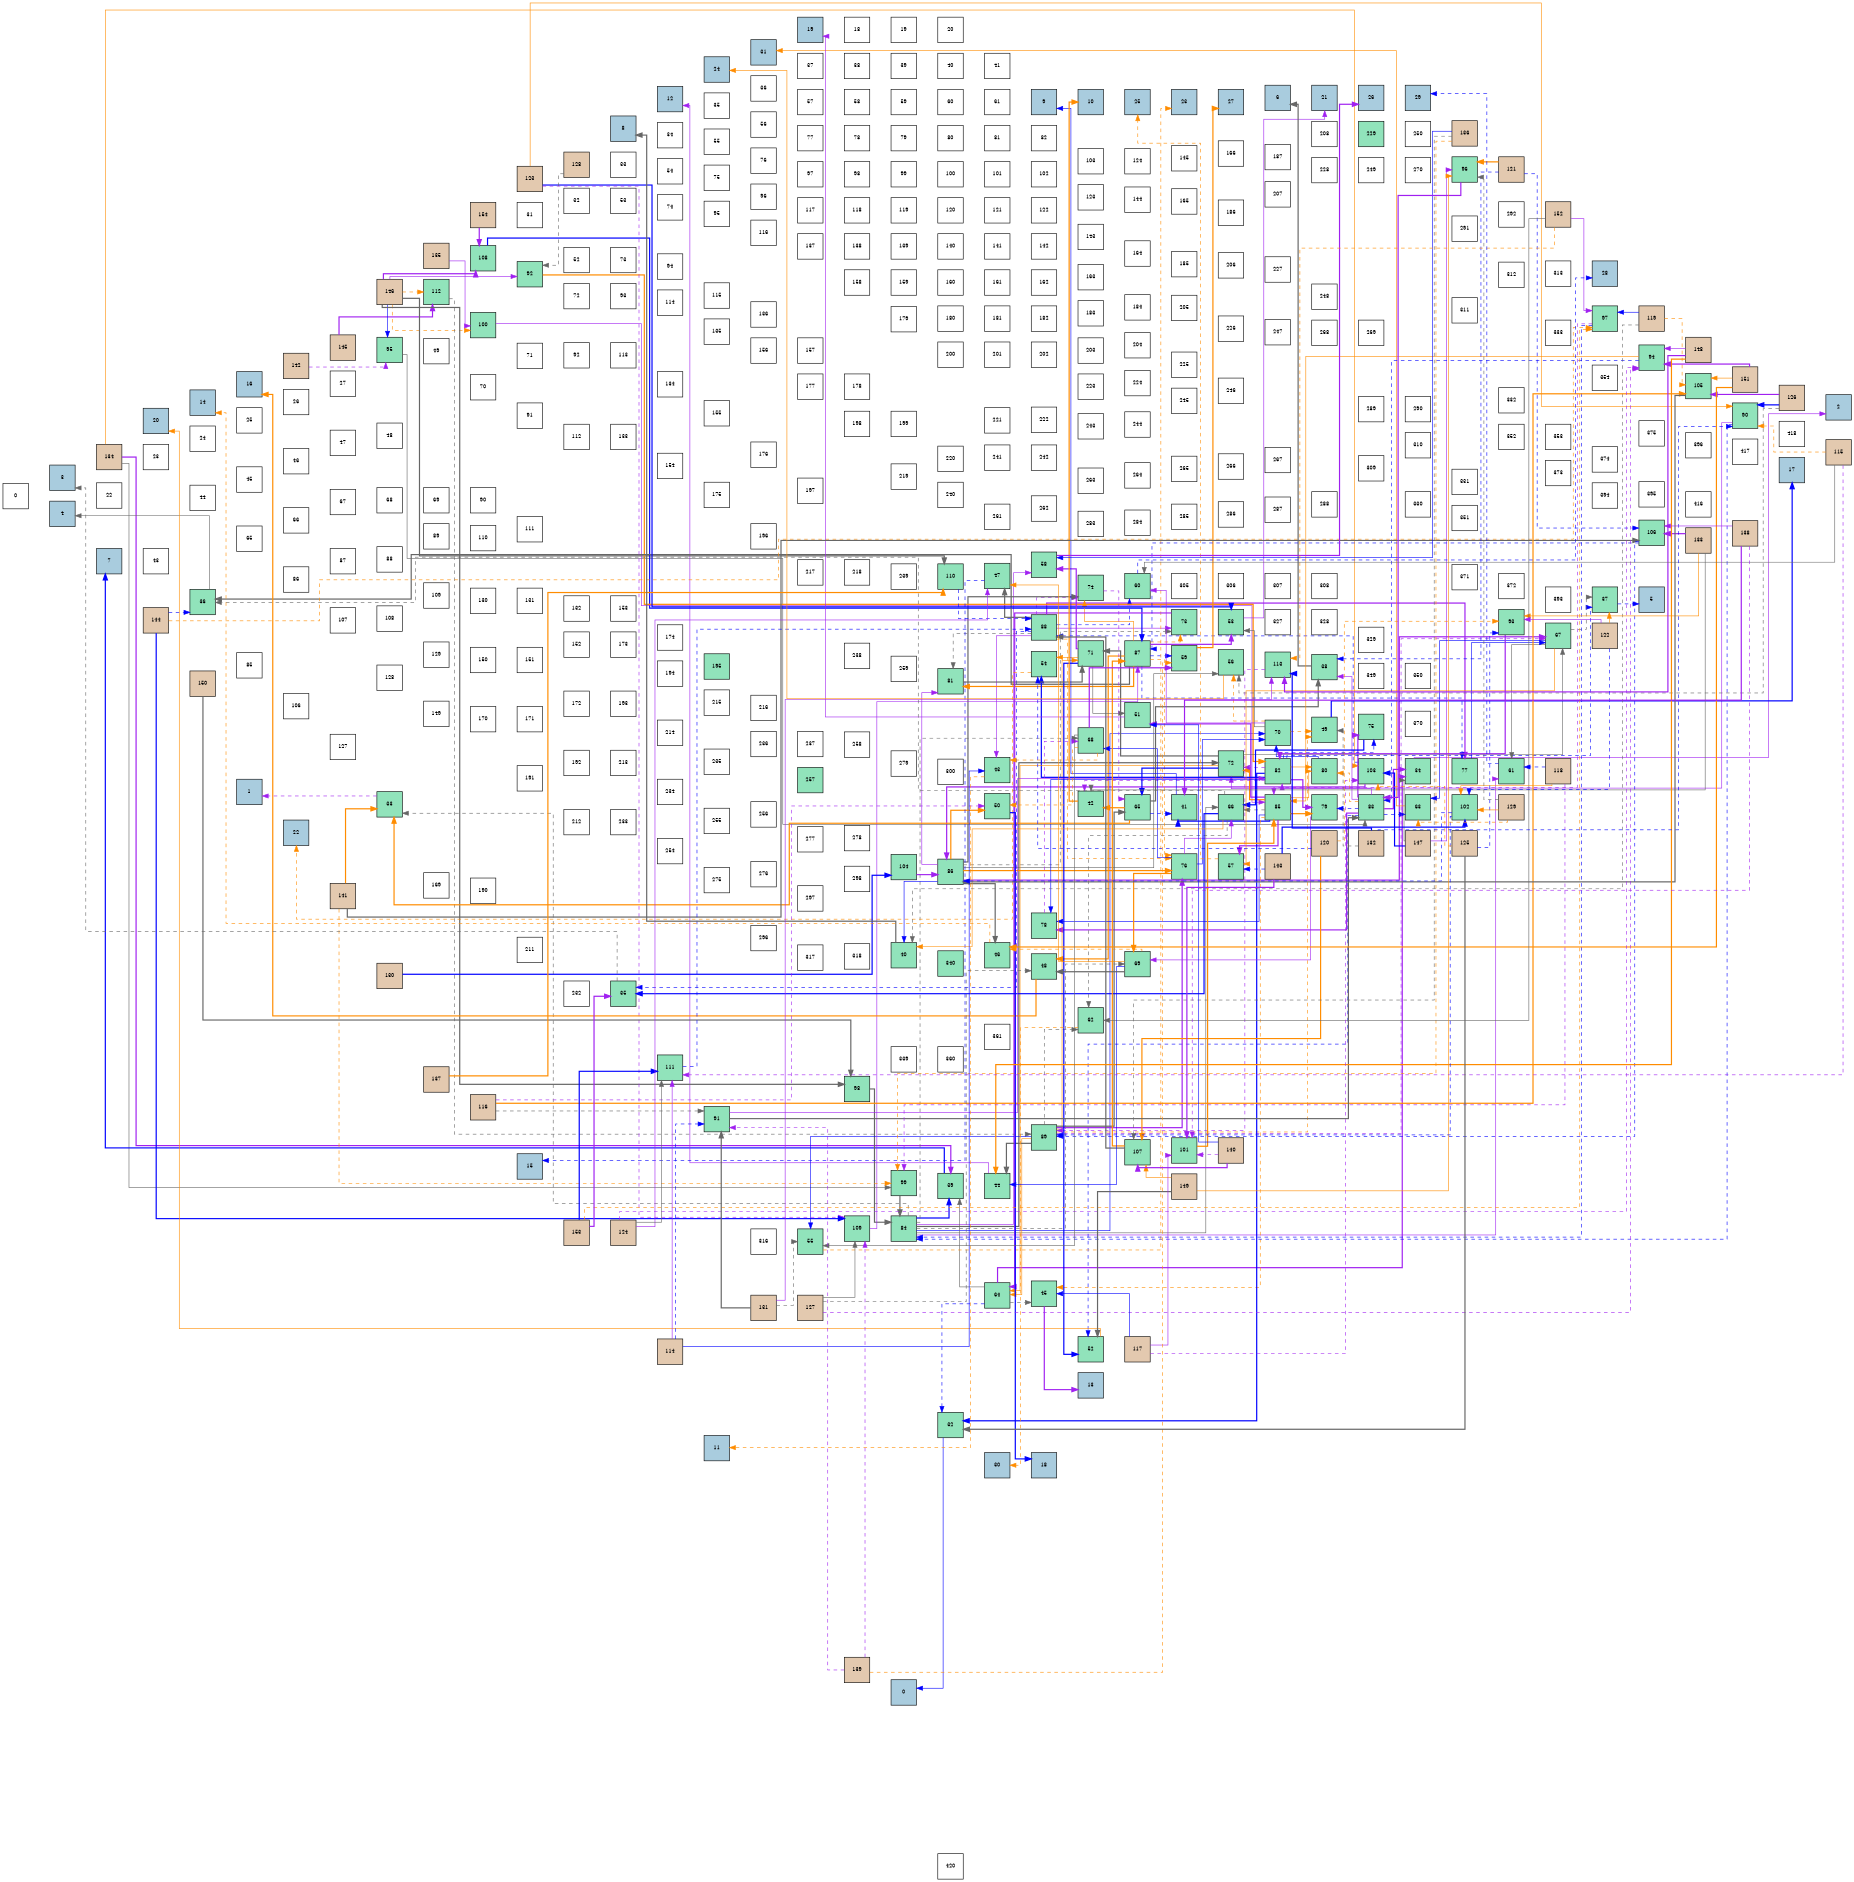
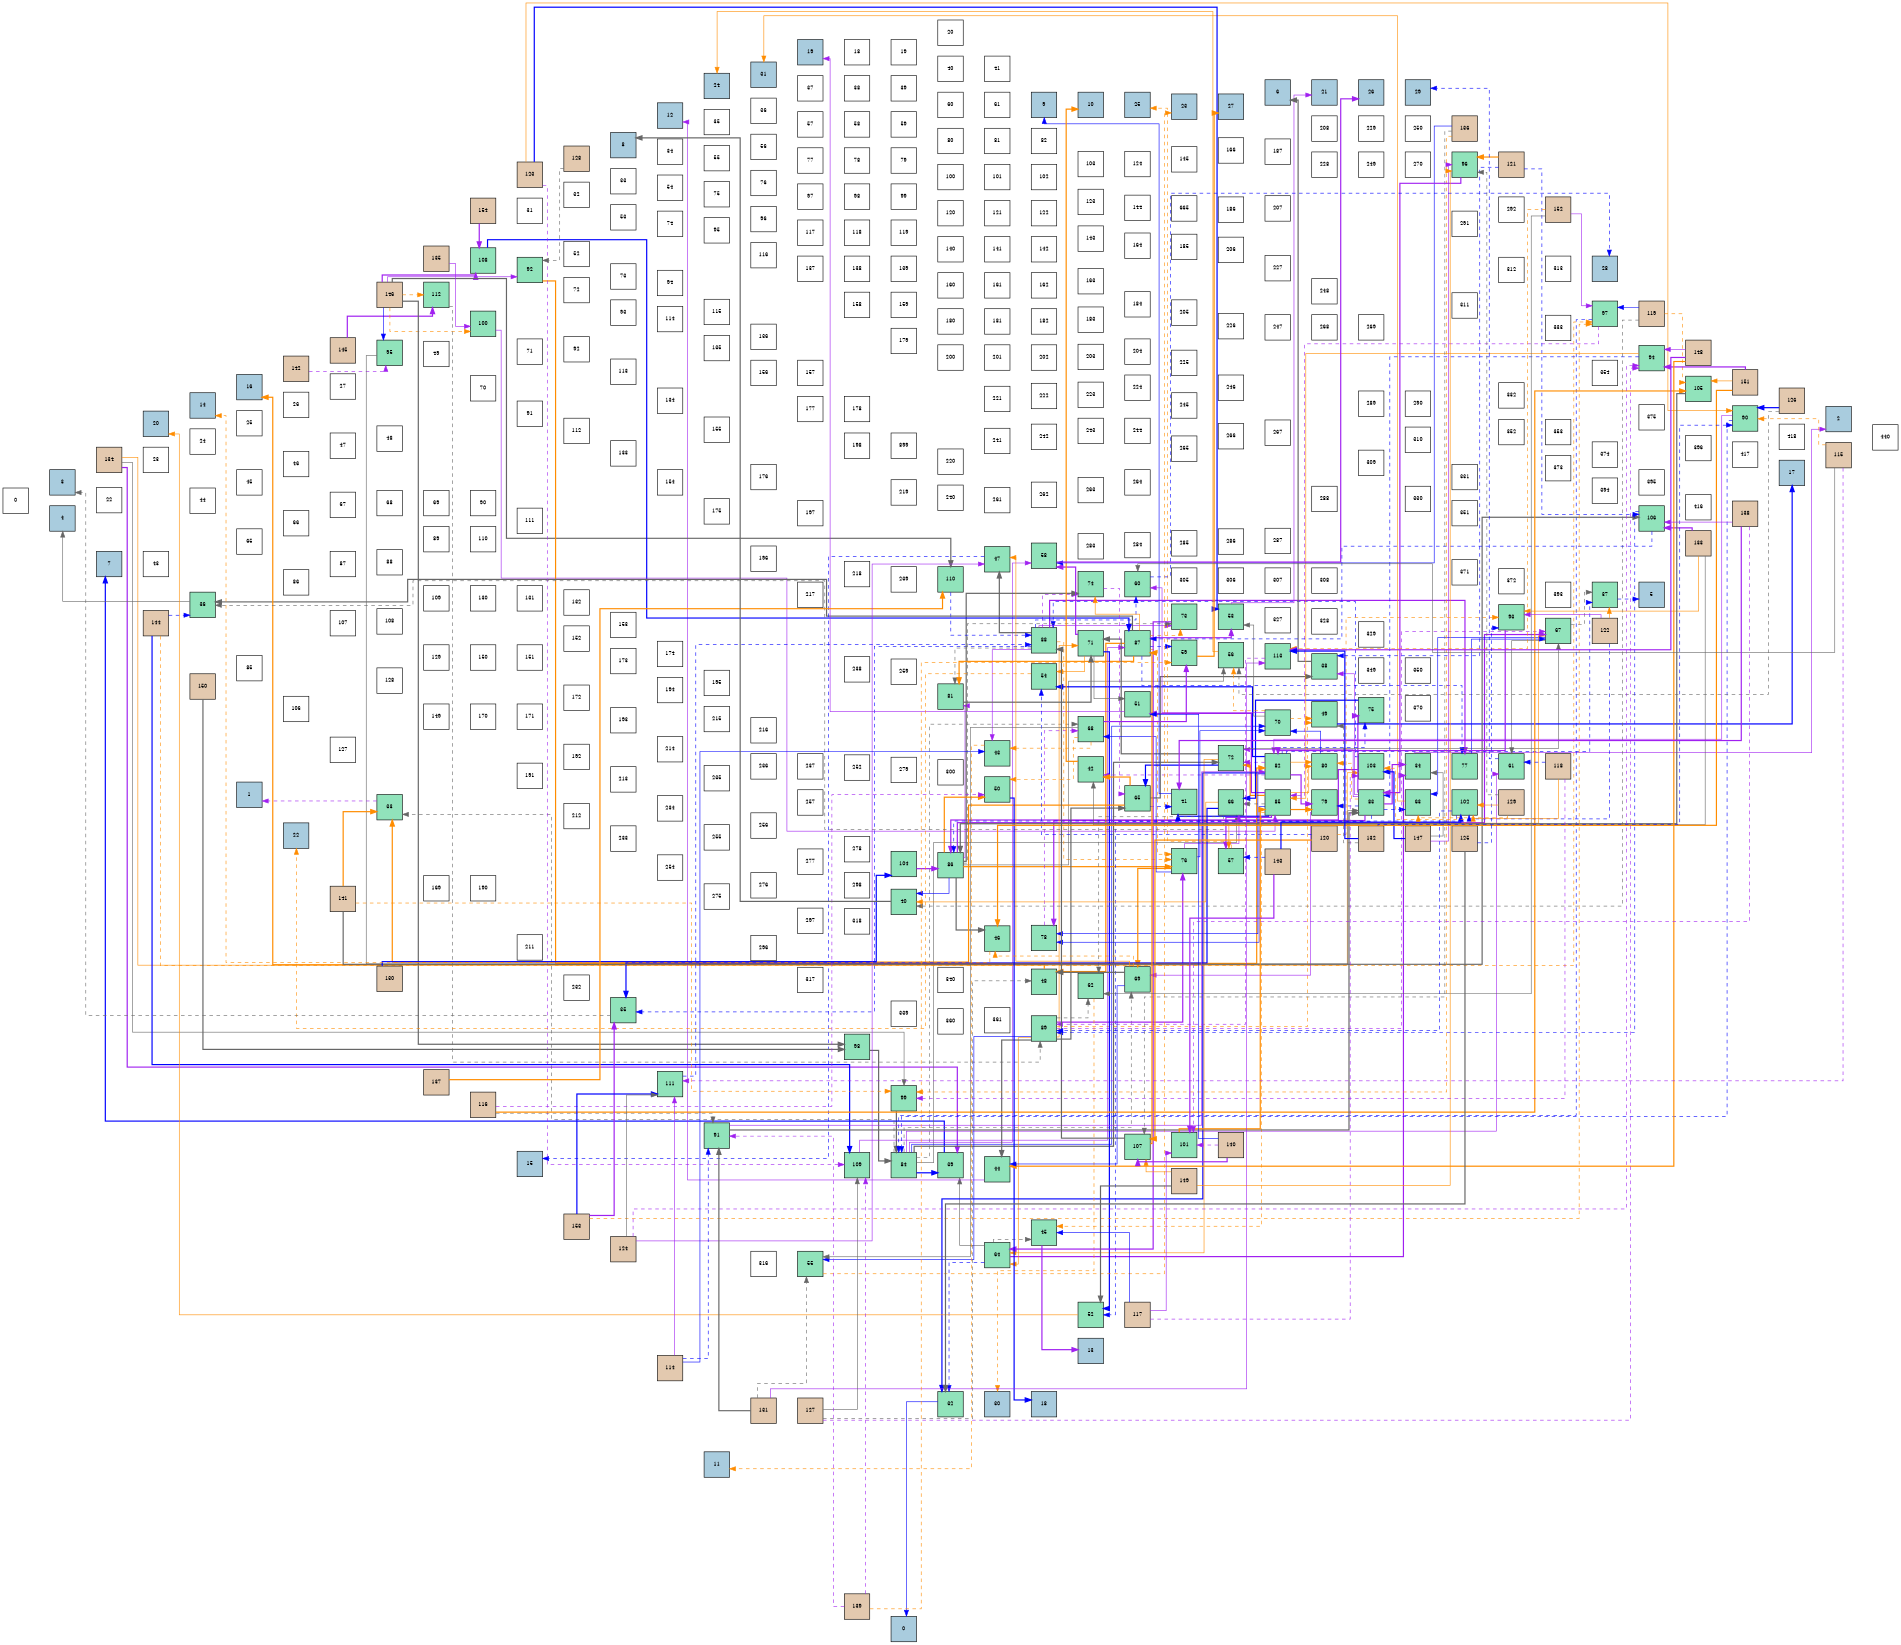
node "229": fillcolor #91e3bb -> #ffffff
node "165": label "165" -> "665"
edge "126" -> "105": removed
node "199": label "199" -> "899"
node "440": added
node "195": fillcolor #91e3bb -> #ffffff
node "258": label "258" -> "252"
node "257": fillcolor #91e3bb -> #ffffff
node "340": fillcolor #91e3bb -> #ffffff
node "420": removed
